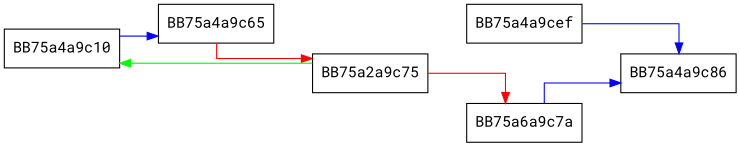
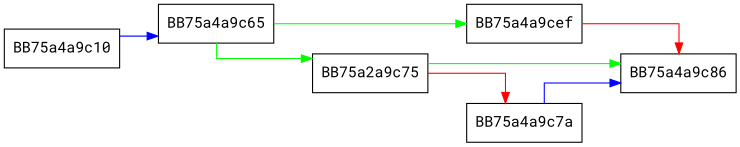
edge "BB75a4a9c65" -> "BB75a4a9cef": added
edge "BB75a4a9cef" -> "BB75a4a9c86": color blue -> red
edge "BB75a4a9c65" -> "BB75a2a9c75": color red -> green
edge "BB75a2a9c75" -> "BB75a4a9c10": now "BB75a2a9c75" -> "BB75a4a9c86"
node "BB75a6a9c7a": label "BB75a6a9c7a" -> "BB75a4a9c7a"
